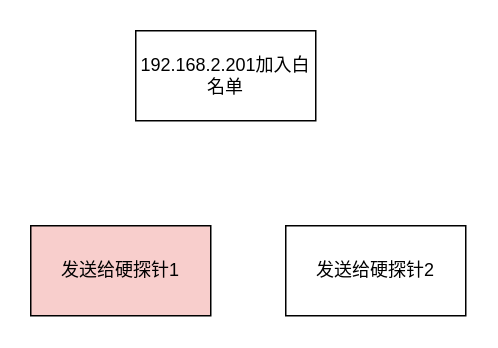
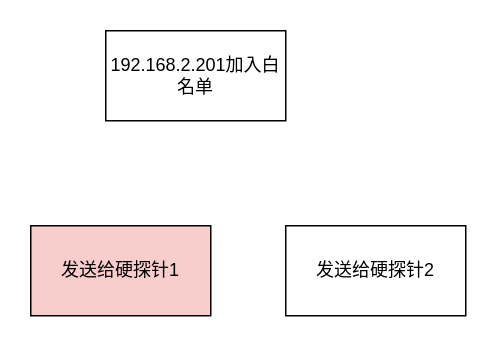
node "192.168.2.201加入白名单": moved (226, 76) -> (196, 76)
